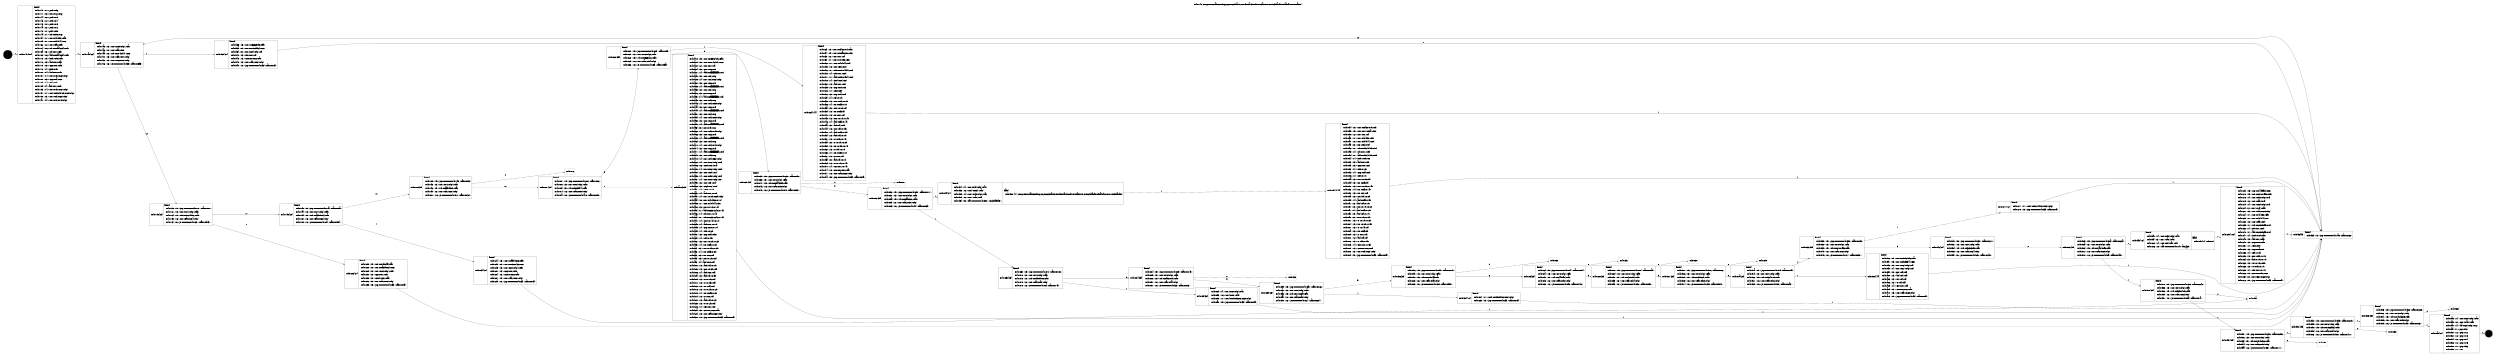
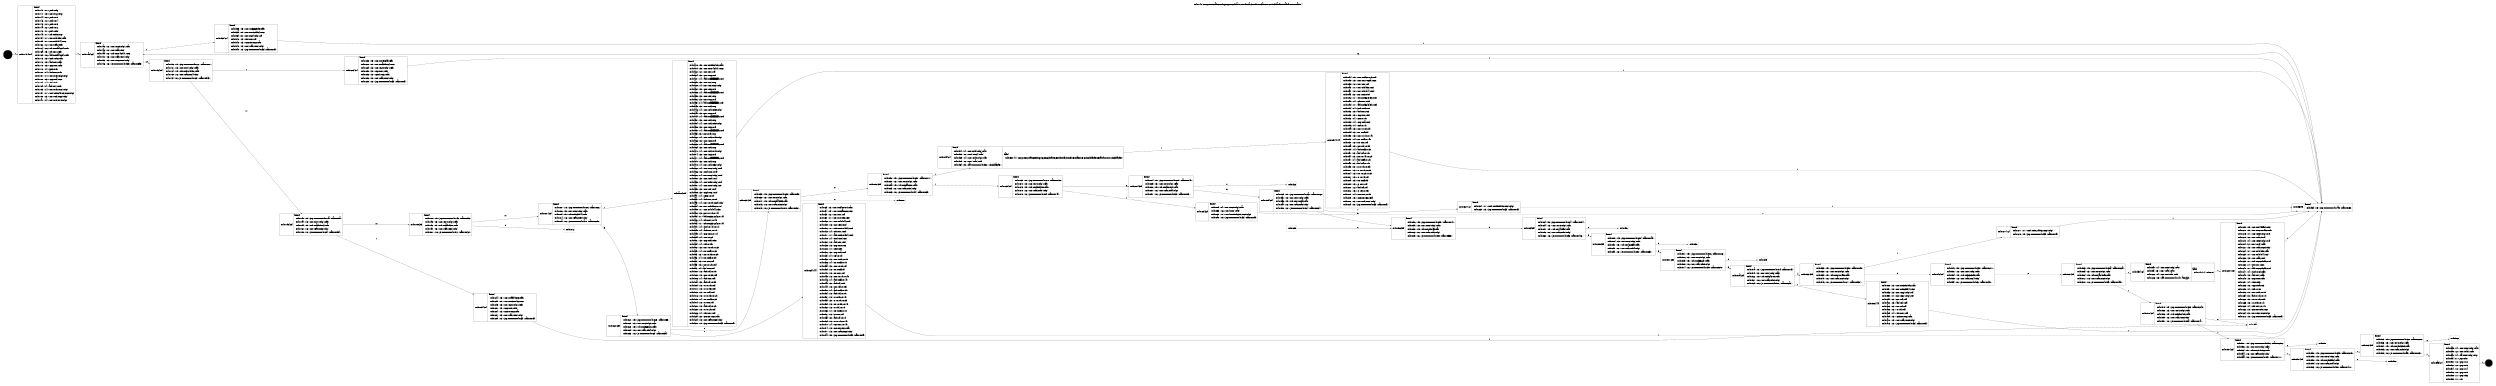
edge "0x4018b6 [25]" -> "0x401c9e": reversed
